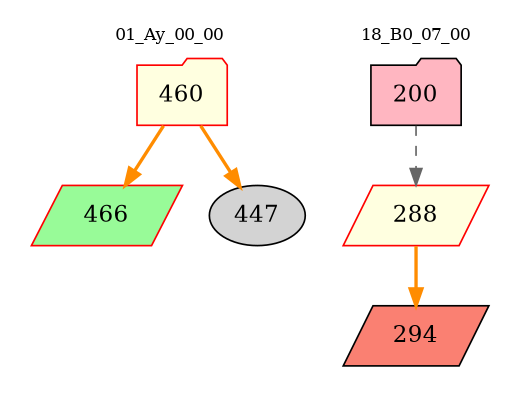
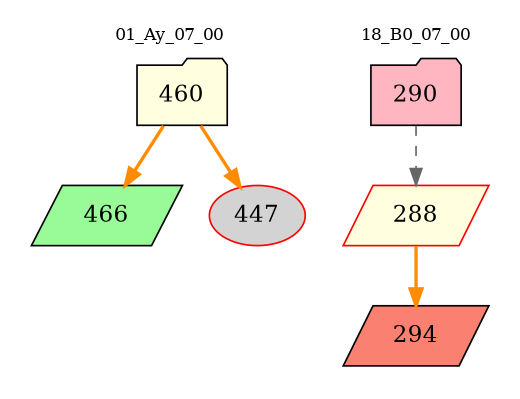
cluster "01_Ay_00_00": label "01_Ay_00_00" -> "01_Ay_07_00"
node "460": color red -> black
node "200": label "200" -> "290"
node "466": color red -> black
node "447": color black -> red
